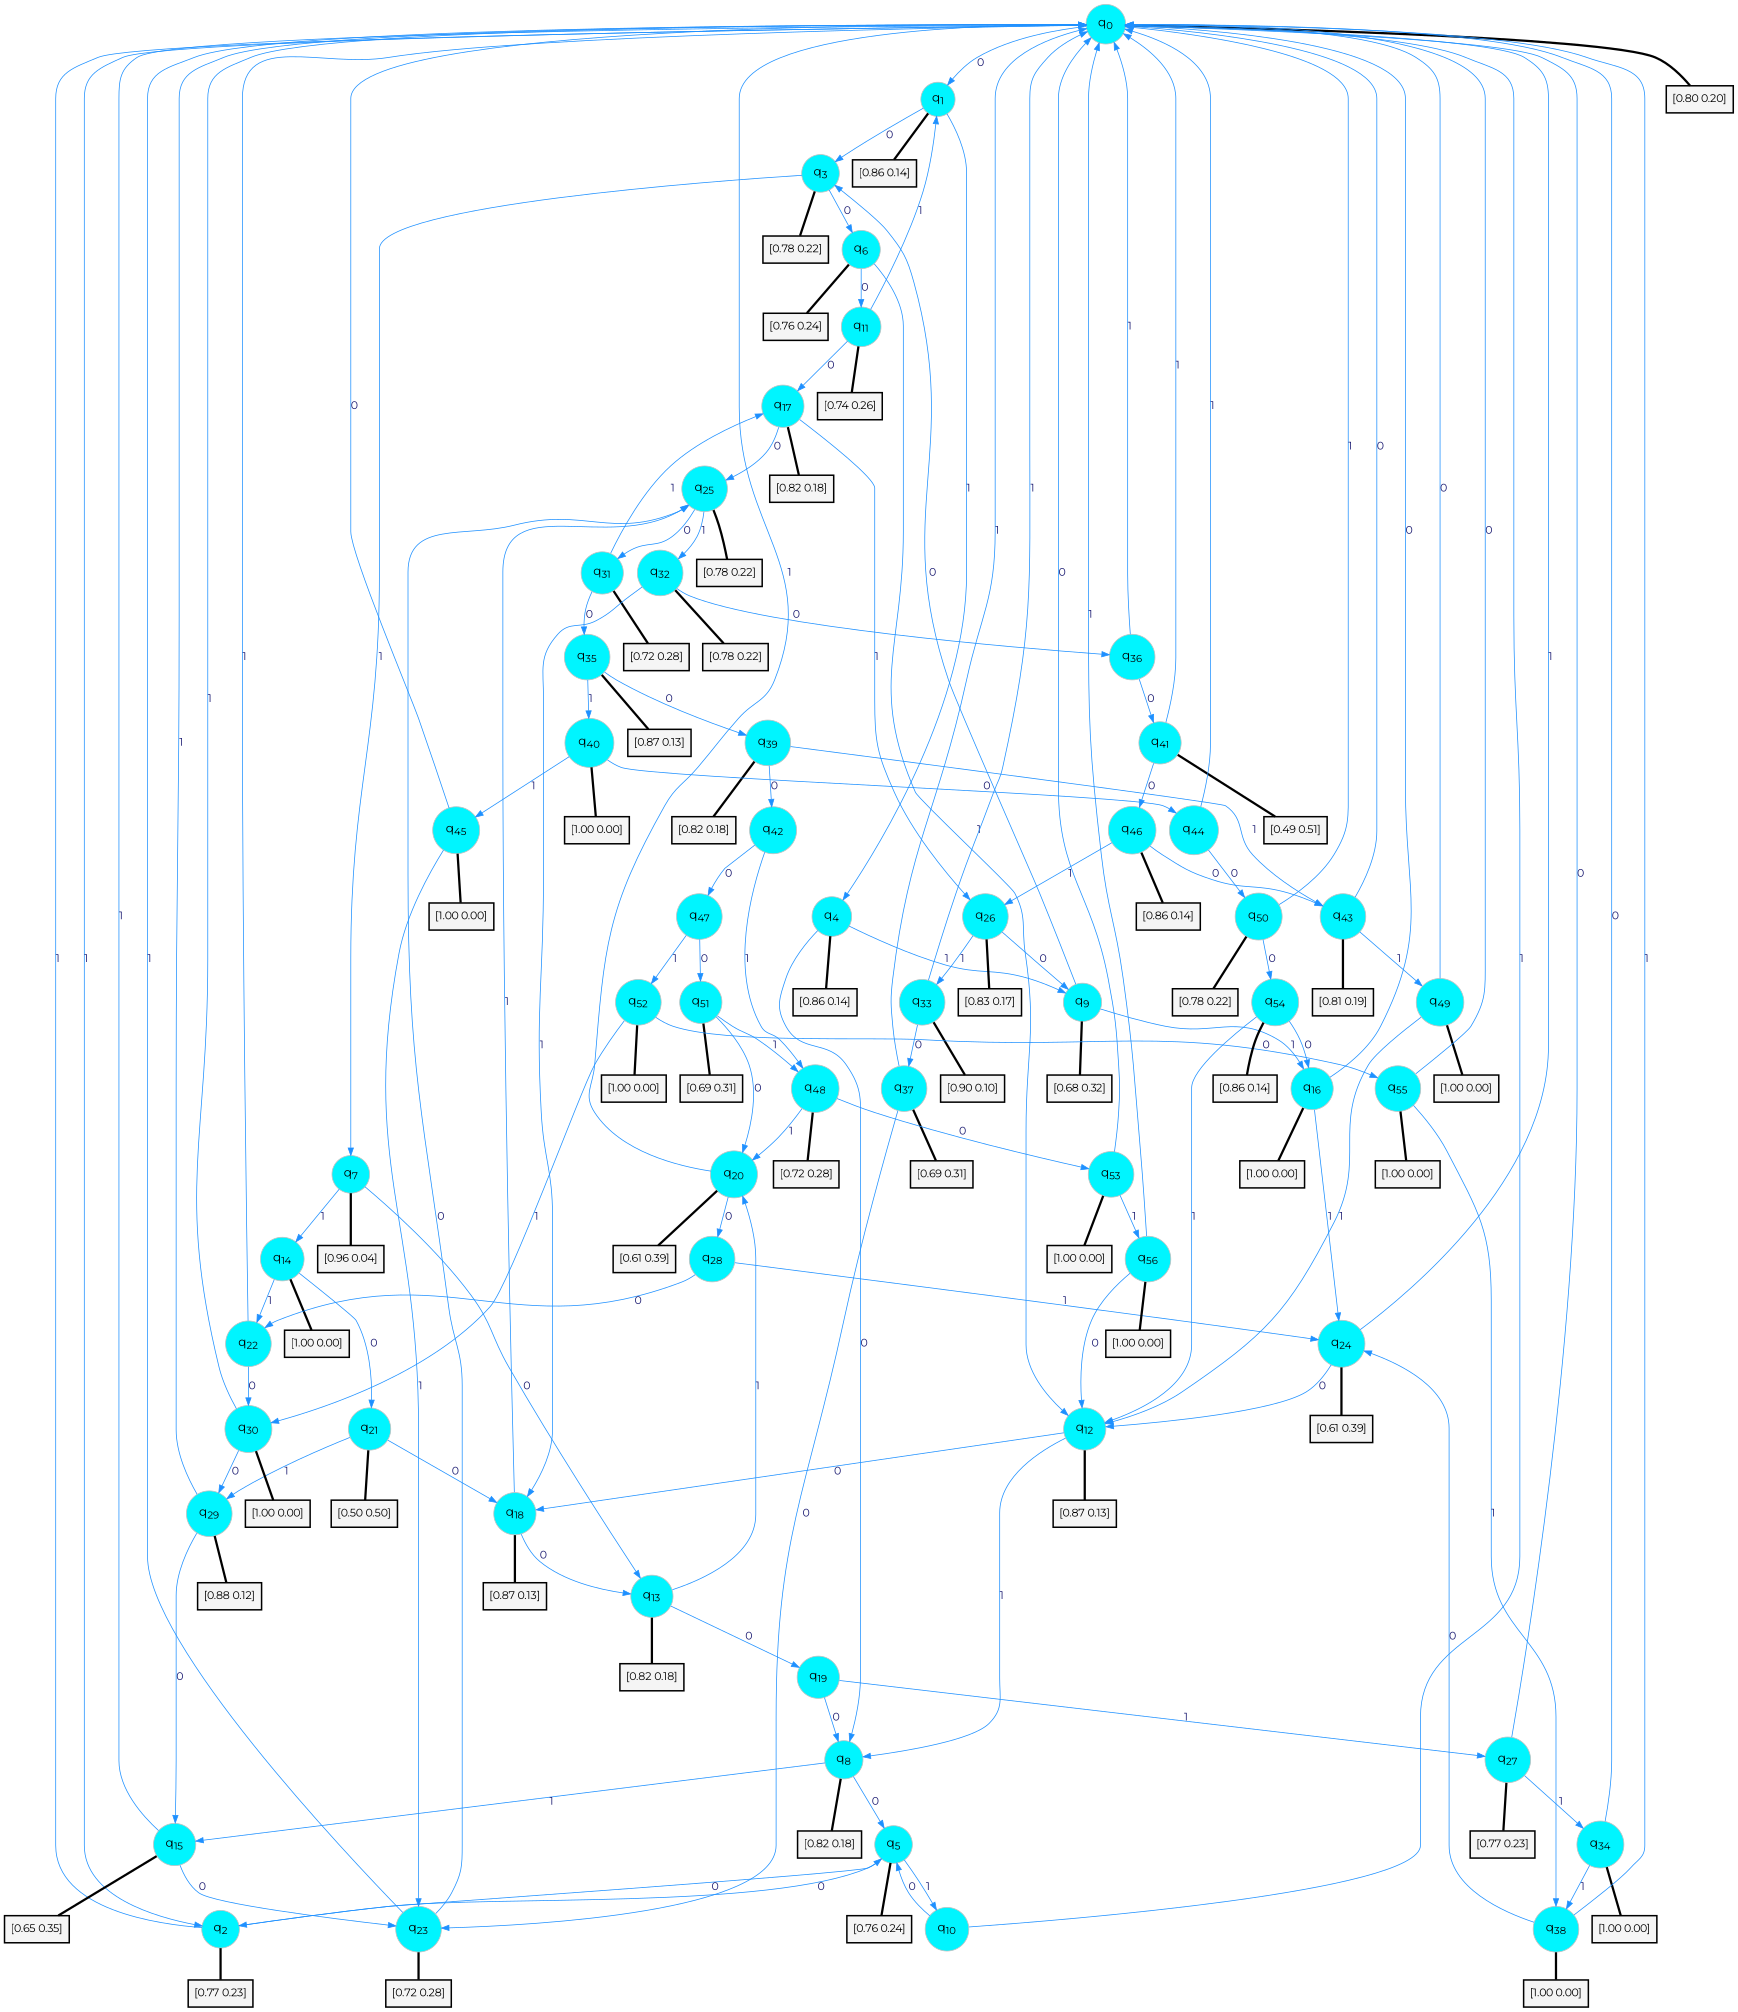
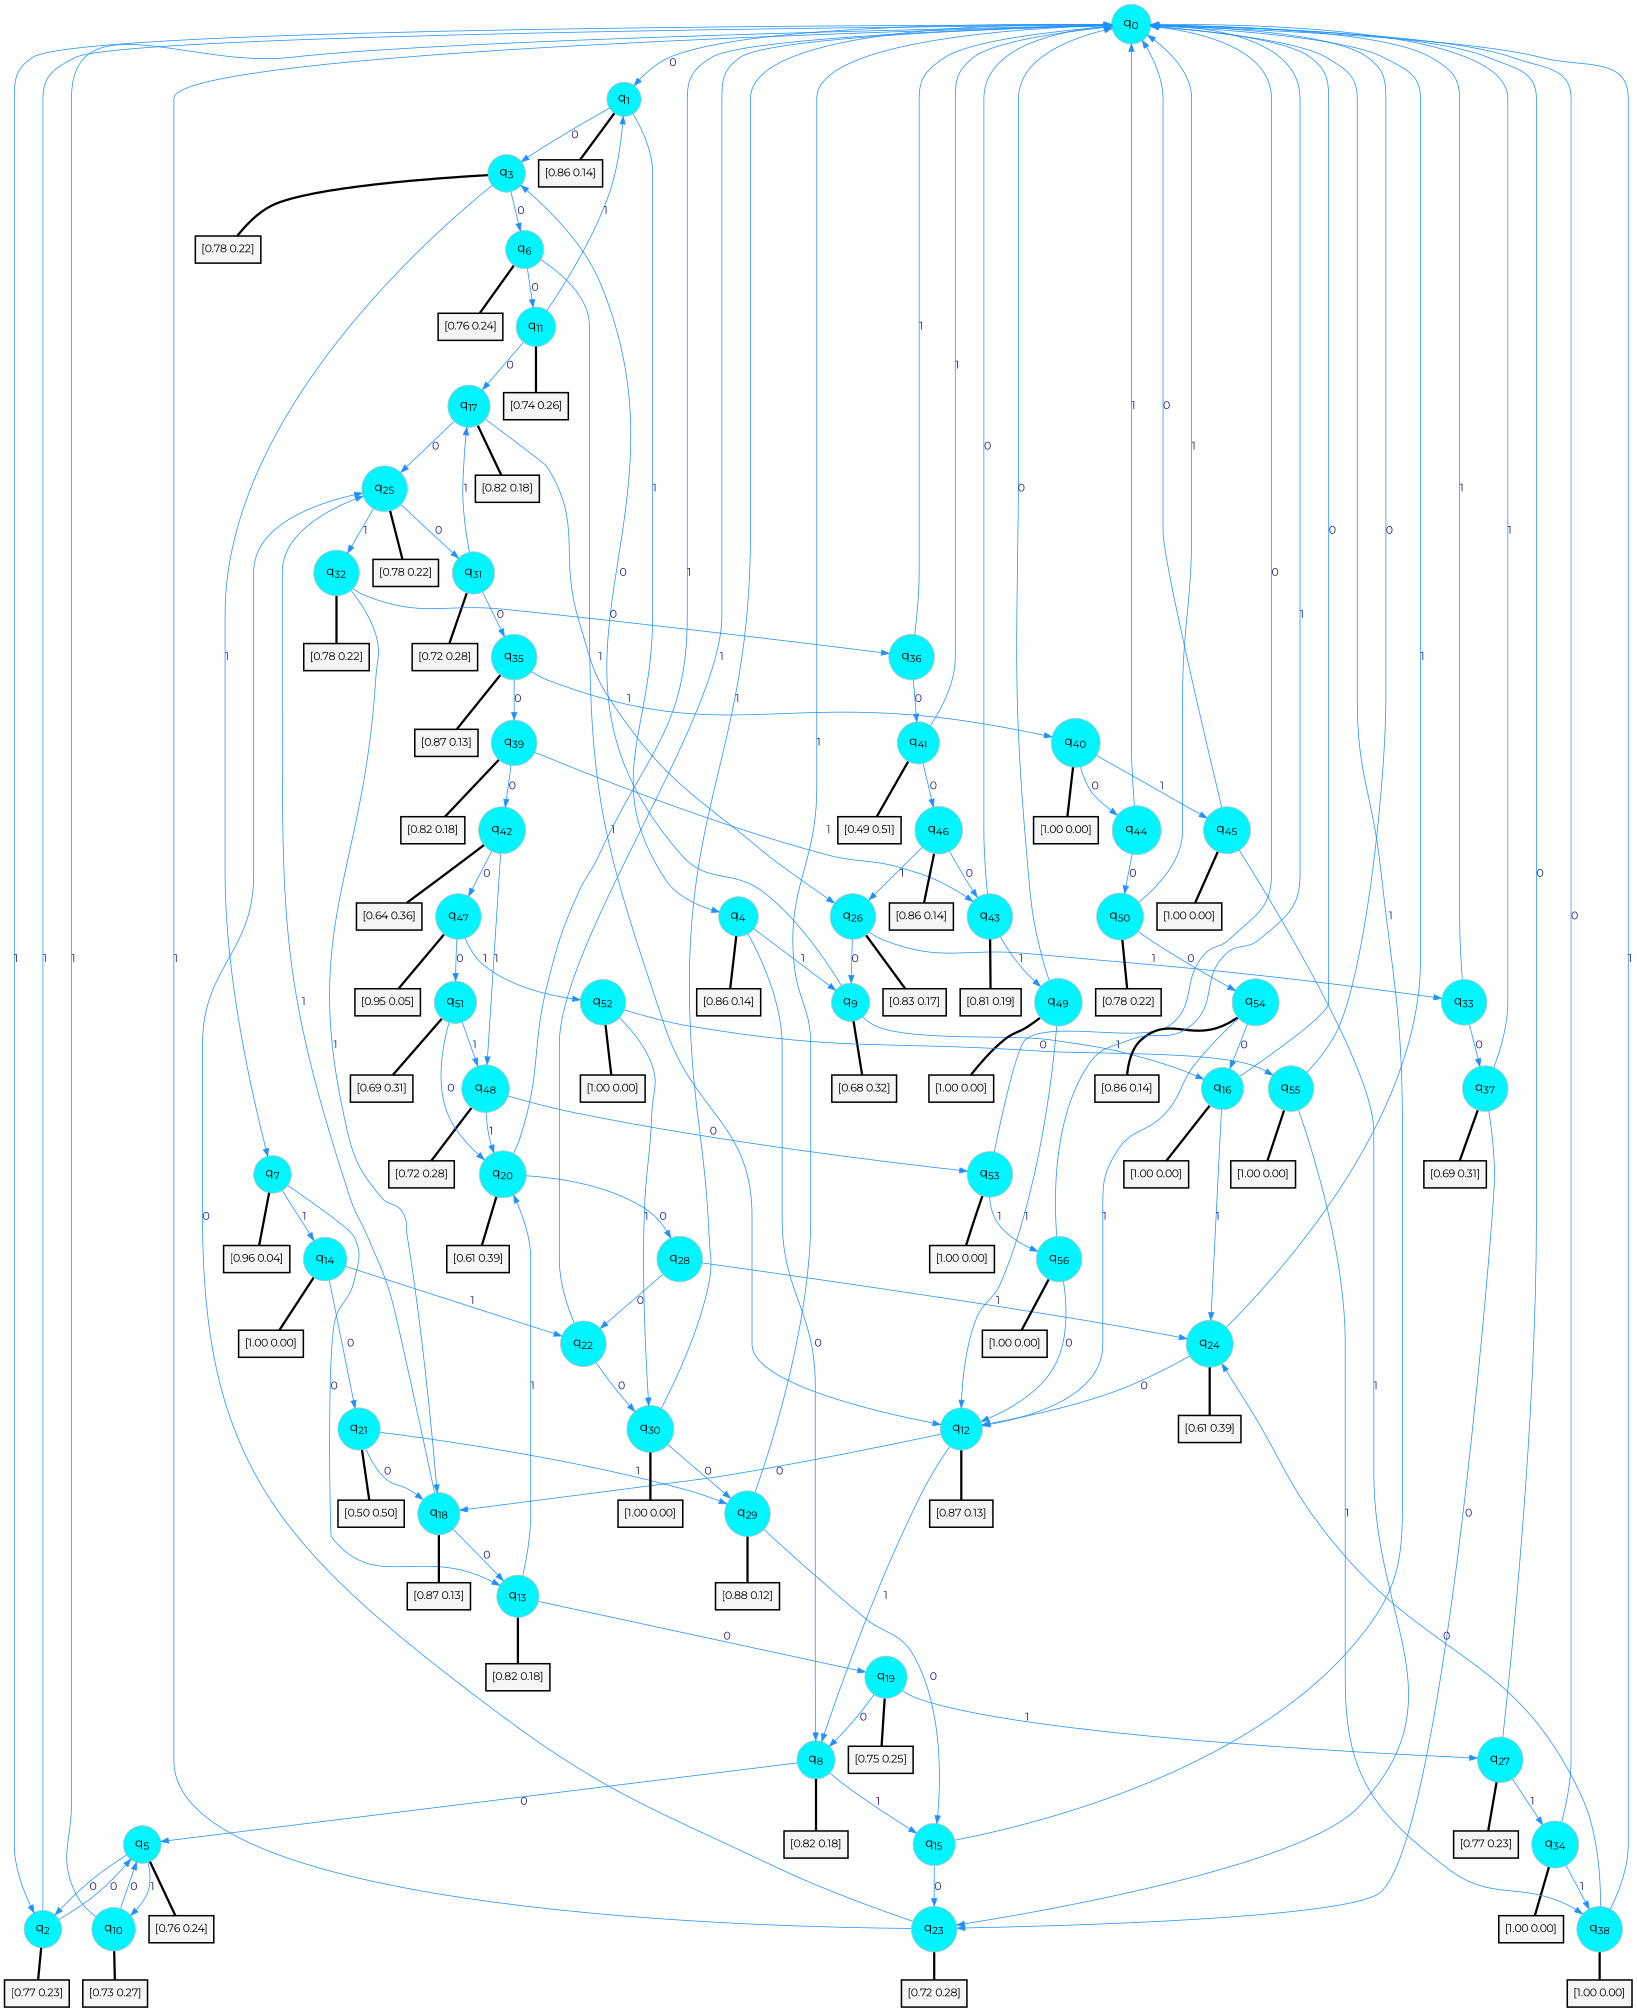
node "[0.80 0.20]": removed
node "[0.64 0.36]": added
node "[0.95 0.05]": added
node "[0.90 0.10]": removed
node "[0.75 0.25]": added
node "[0.65 0.35]": removed
node "[0.73 0.27]": added
